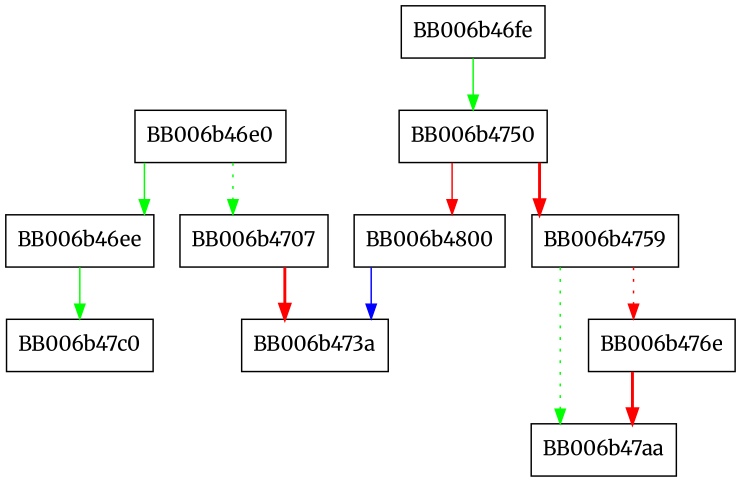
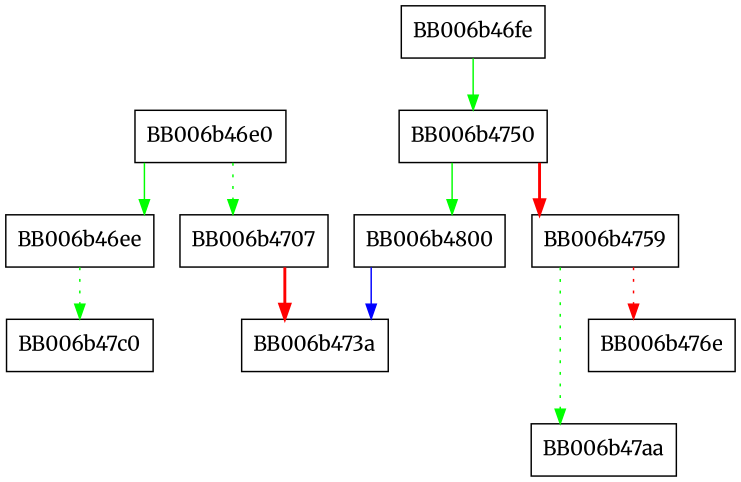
edge "BB006b4750" -> "BB006b4800": color red -> green
edge "BB006b46ee" -> "BB006b47c0": style solid -> dotted
edge "BB006b476e" -> "BB006b47aa": removed
